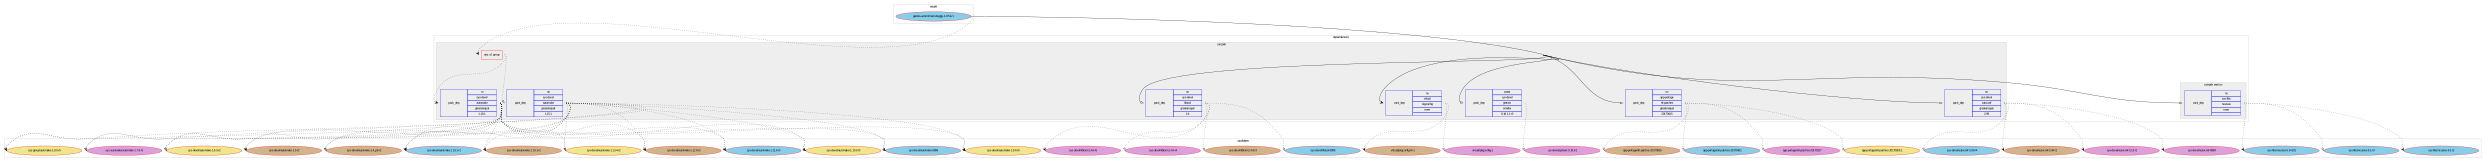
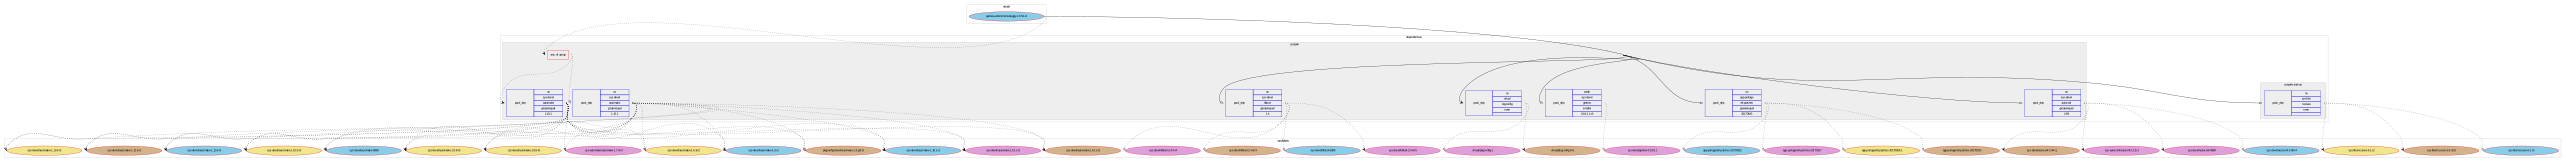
node "sys-group/automake-1.8.5-r5": label "sys-group/automake-1.8.5-r5" -> "sys-devel/automake-1.8.5-r5"
node "sys-devel/automake-1.5-r2": fillcolor tan -> skyblue
node "sys-devel/automake-1.4_p6-r2": label "sys-devel/automake-1.4_p6-r2" -> "pkgconfig-devel/automake-1.4_p6-r2"
node "sys-devel/automake-1.15.1-r2": added
node "sys-devel/autoconf-2.13-r1": label "sys-devel/autoconf-2.13-r1" -> "sys-autoconf/autoconf-2.13-r1"
node "sys-libs/ncurses-5.9-r101": fillcolor skyblue -> tan
node "sys-libs/ncurses-6.1-r2": fillcolor skyblue -> khaki
